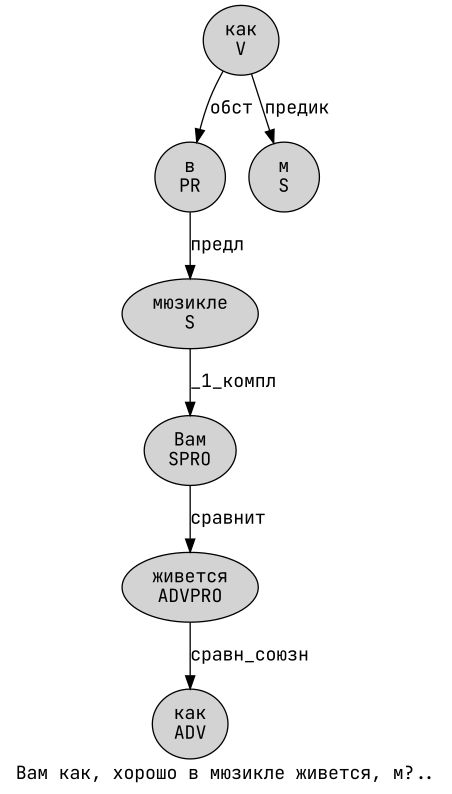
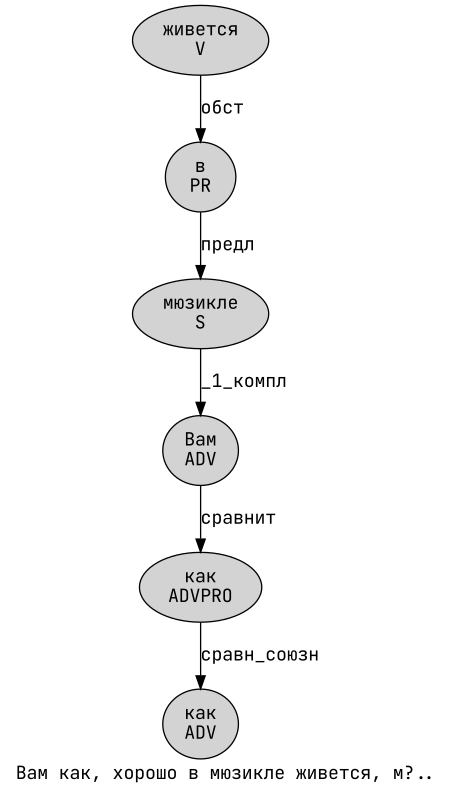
node "как V": label "как V" -> "живется V"
node "м S": removed
node "Вам SPRO": label "Вам SPRO" -> "Вам ADV"
node "живется ADVPRO": label "живется ADVPRO" -> "как ADVPRO"
